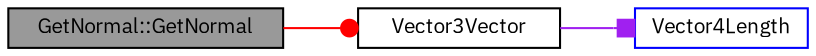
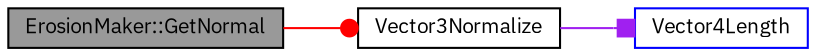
node "GetNormal::GetNormal": label "GetNormal::GetNormal" -> "ErosionMaker::GetNormal"
node "Vector3Vector": label "Vector3Vector" -> "Vector3Normalize"
